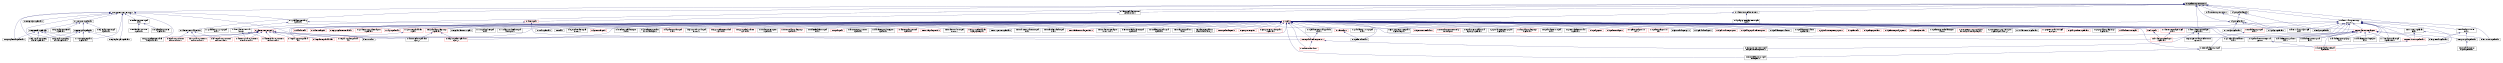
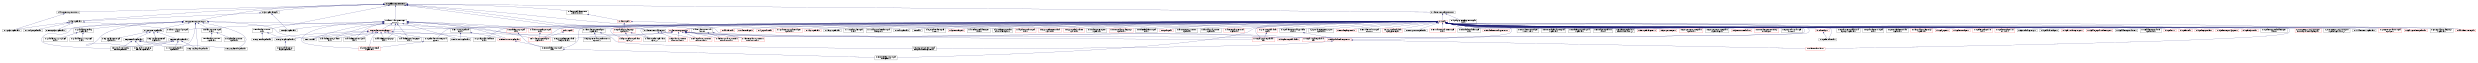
edge "itkValuedRegionalMinimaImage Filter.h" -> "itkPadImageFilter.h": now "itkConstantPadImageFilter.h" -> "itkPadImageFilter.h"
node "itkScalarImageToCooccurrence.h": label "itkScalarImageToCooccurrence.h" -> "itkMRASlabIdentifier.h"
node "itkGradientVectorFlowImage.h": label "itkGradientVectorFlowImage.h" -> "itkMedianImageFilter.h"
node "itkLevelSetEquationPropagation ImageFilter.h": label "itkLevelSetEquationPropagation ImageFilter.h" -> "itkTensorRelativeAnisotropy ImageFilter.h"
node "itkComplexToComplex1DFFTImage Filter.h": color black -> red
node "itkImageConstIteratorWith Set.h": label "itkImageConstIteratorWith Set.h" -> "itkImageConstIteratorWith OnlyIndex.h"
node "itkAdaptiveHistogramEqualization.h": label "itkAdaptiveHistogramEqualization.h" -> "itkImageSink.h"
node "itkCurvatureNDAnisotropic DiffusionFunction.h": removed
node "itkWindowedSincInterpolate ImageFunction.h": removed
